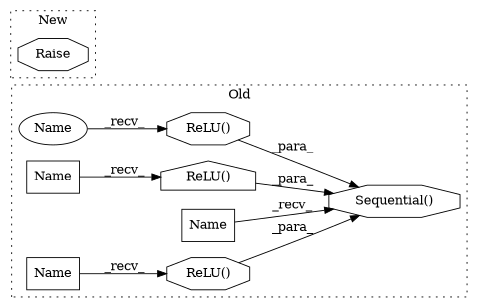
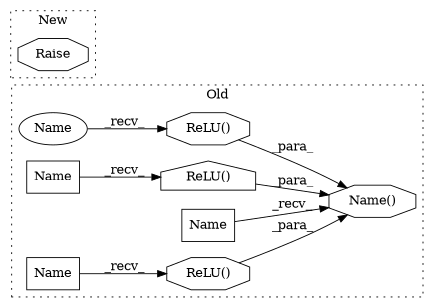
node "Sequential()": label "Sequential()" -> "Name()"
